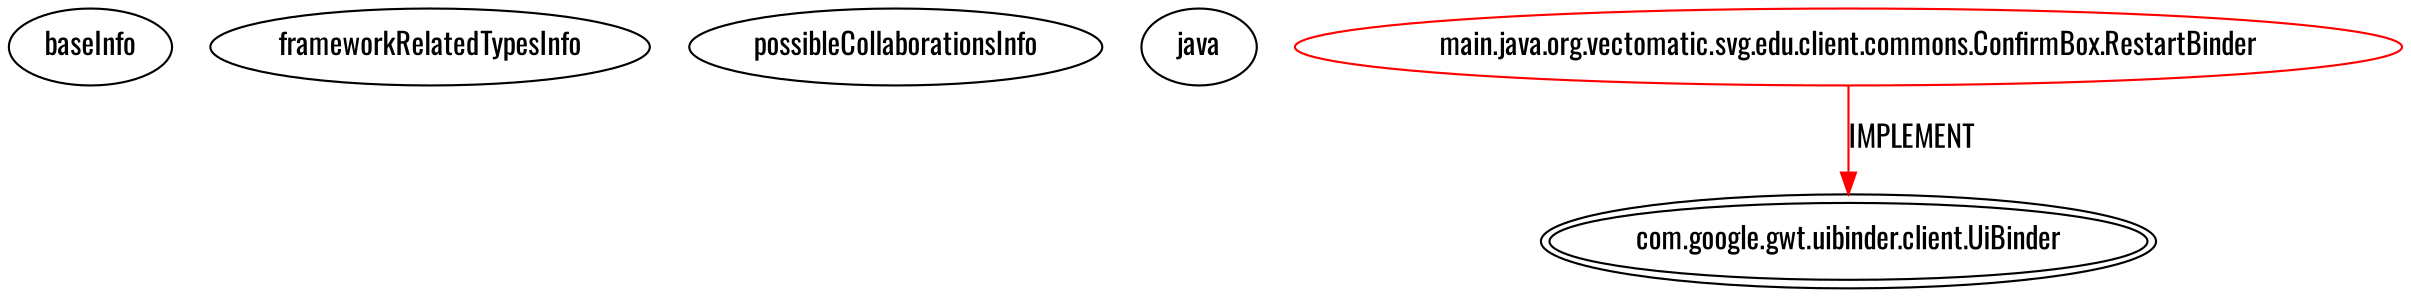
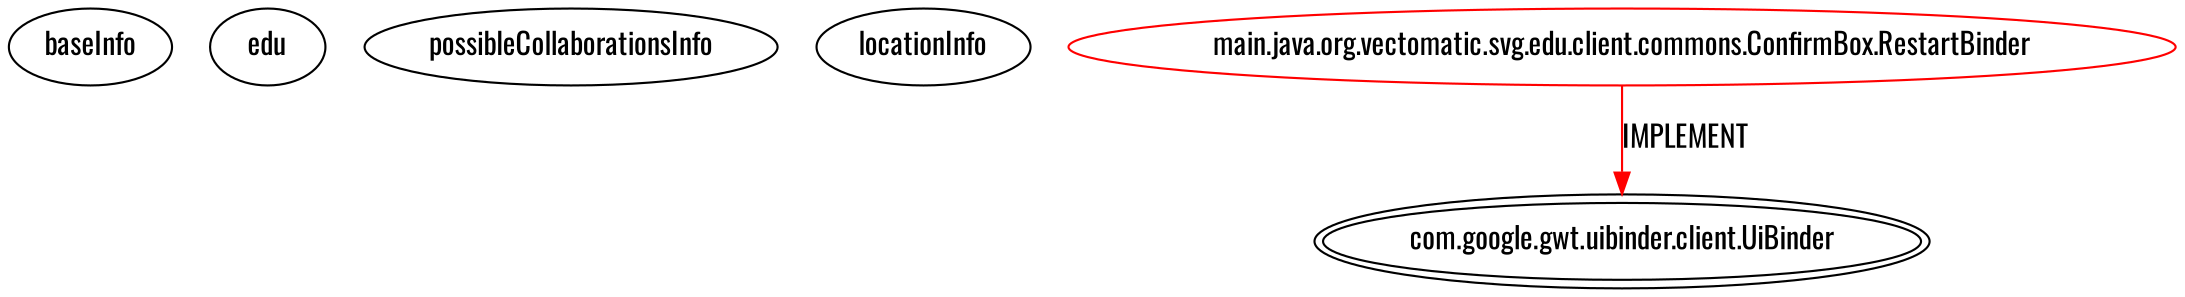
node "frameworkRelatedTypesInfo": label "frameworkRelatedTypesInfo" -> "edu"
node "java": label "java" -> "locationInfo"
